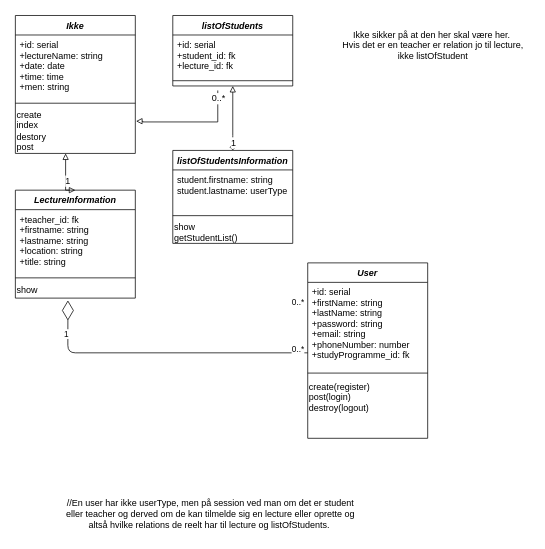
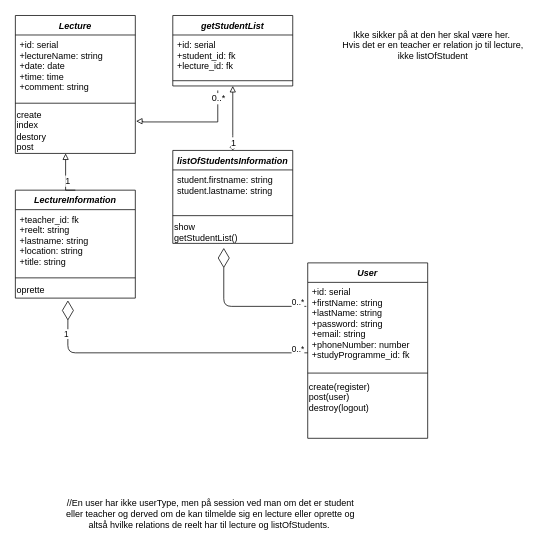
node "Ikke": label "Ikke" -> "Lecture"
node "listOfStudents": label "listOfStudents" -> "getStudentList"
node "+id: serial +lectureName: string +date: date +time: time +men: string": label "+id: serial +lectureName: string +date: date +time: time +men: string" -> "+id: serial +lectureName: string +date: date +time: time +comment: string"
node "student.firstname: string student.lastname: userType": label "student.firstname: string student.lastname: userType" -> "student.firstname: string student.lastname: string"
edge "create index destory post" -- "LectureInformation": arrowhead block -> none
node "+teacher_id: fk +firstname: string +lastname: string +location: string +title: string": label "+teacher_id: fk +firstname: string +lastname: string +location: string +title: string" -> "+teacher_id: fk +reelt: string +lastname: string +location: string +title: string"
node "show": label "show" -> "oprette"
edge "+id: serial +firstName: string +lastName: string +password: string +email: string +phoneNumber: number +studyProgramme_id: fk" -> "show getStudentList()": added
node "create(register) post(login) destroy(logout)": label "create(register) post(login) destroy(logout)" -> "create(register) post(user) destroy(logout)"
